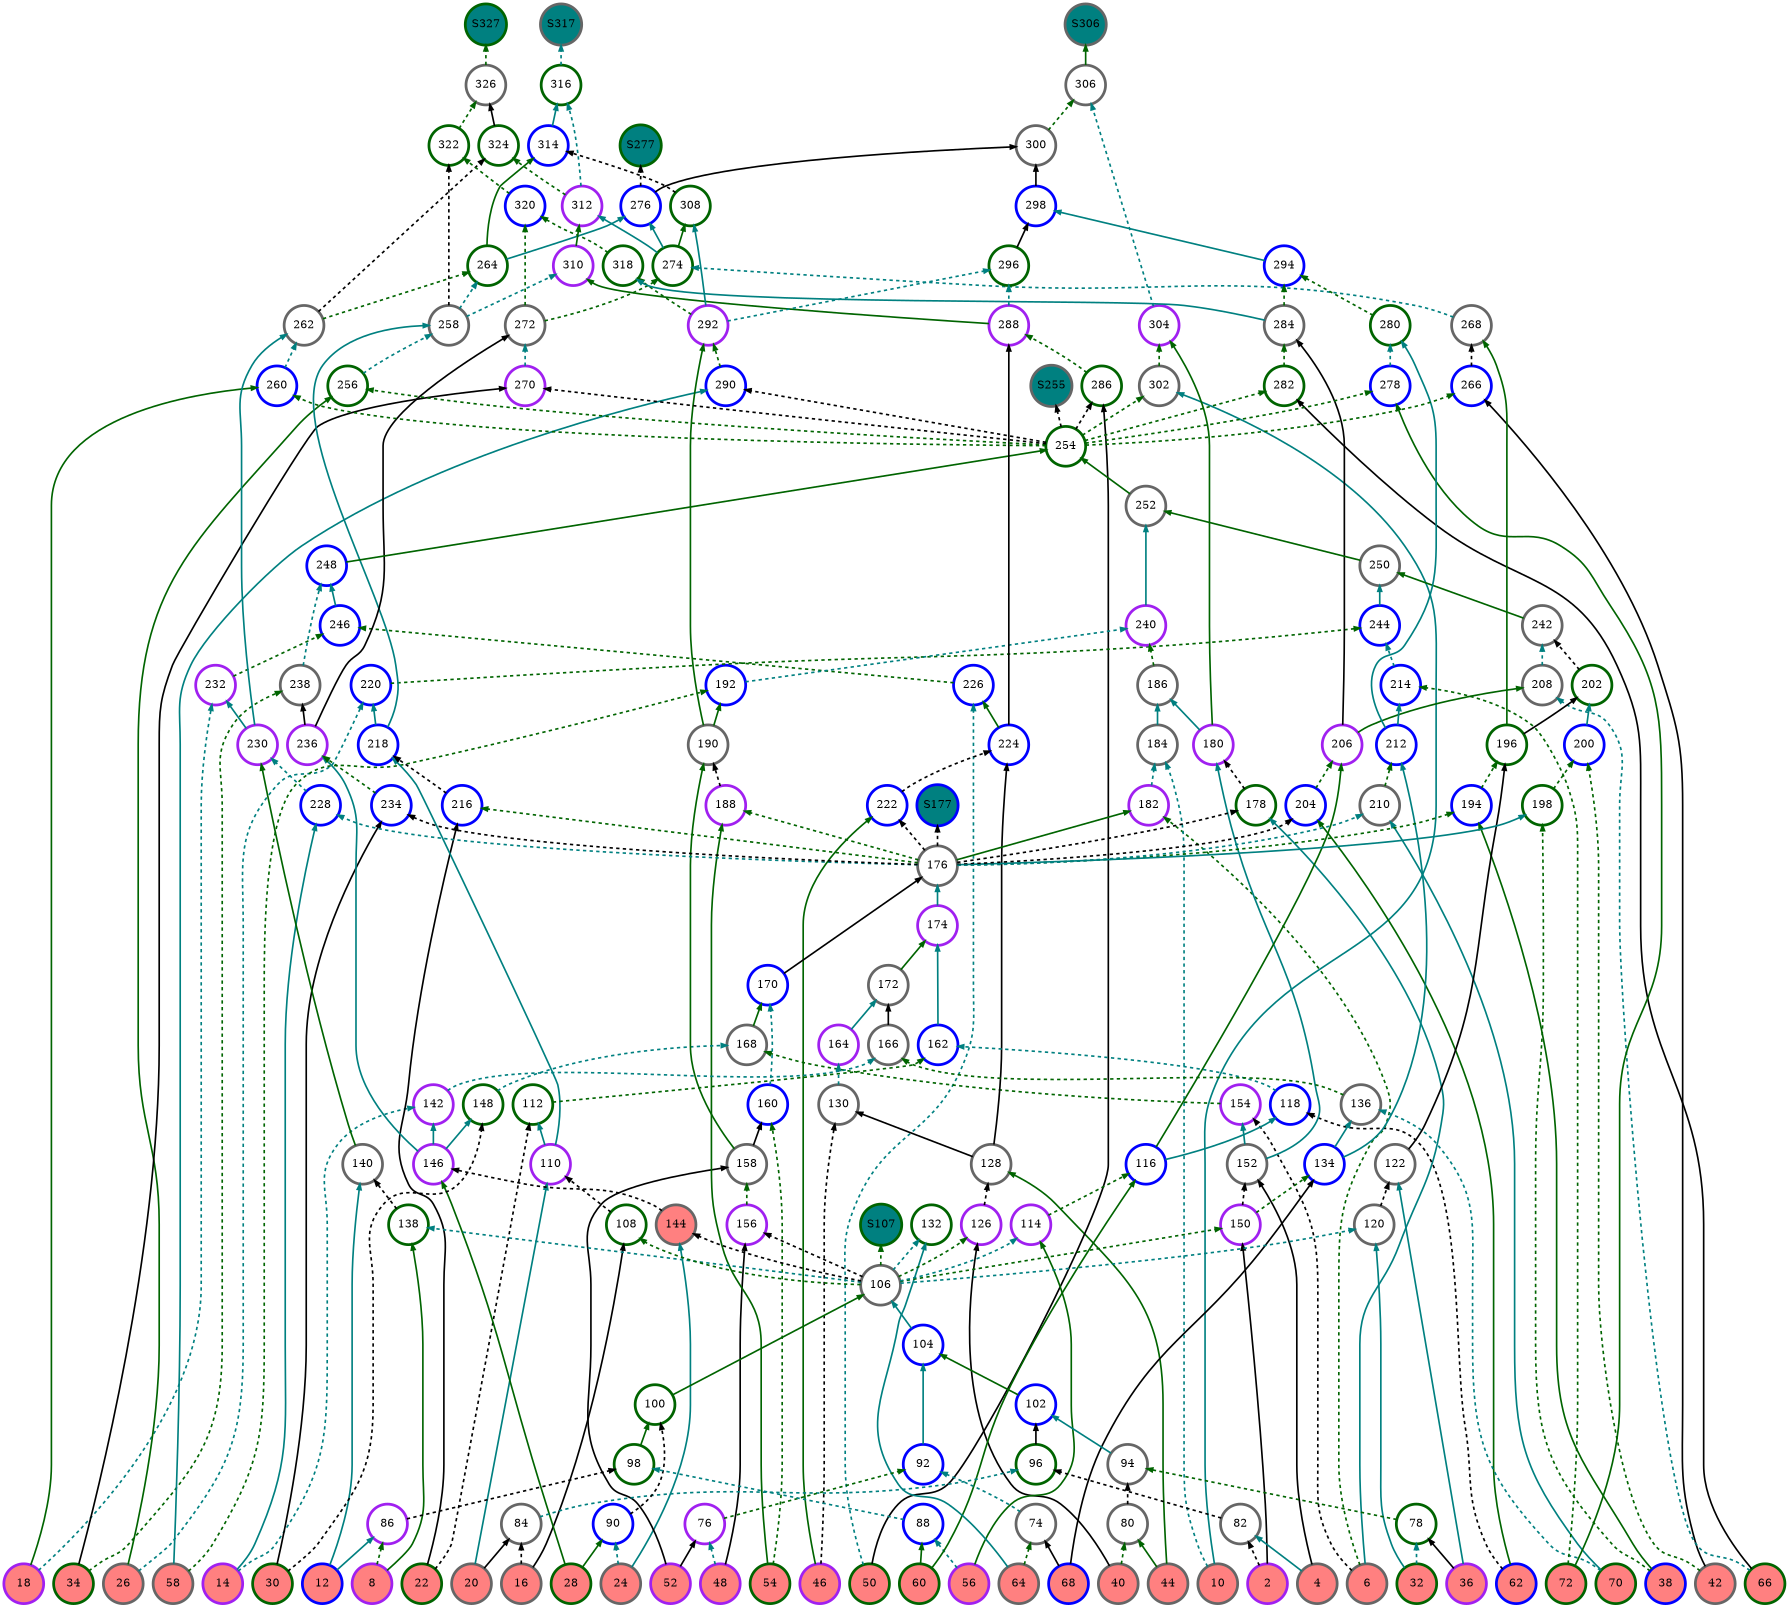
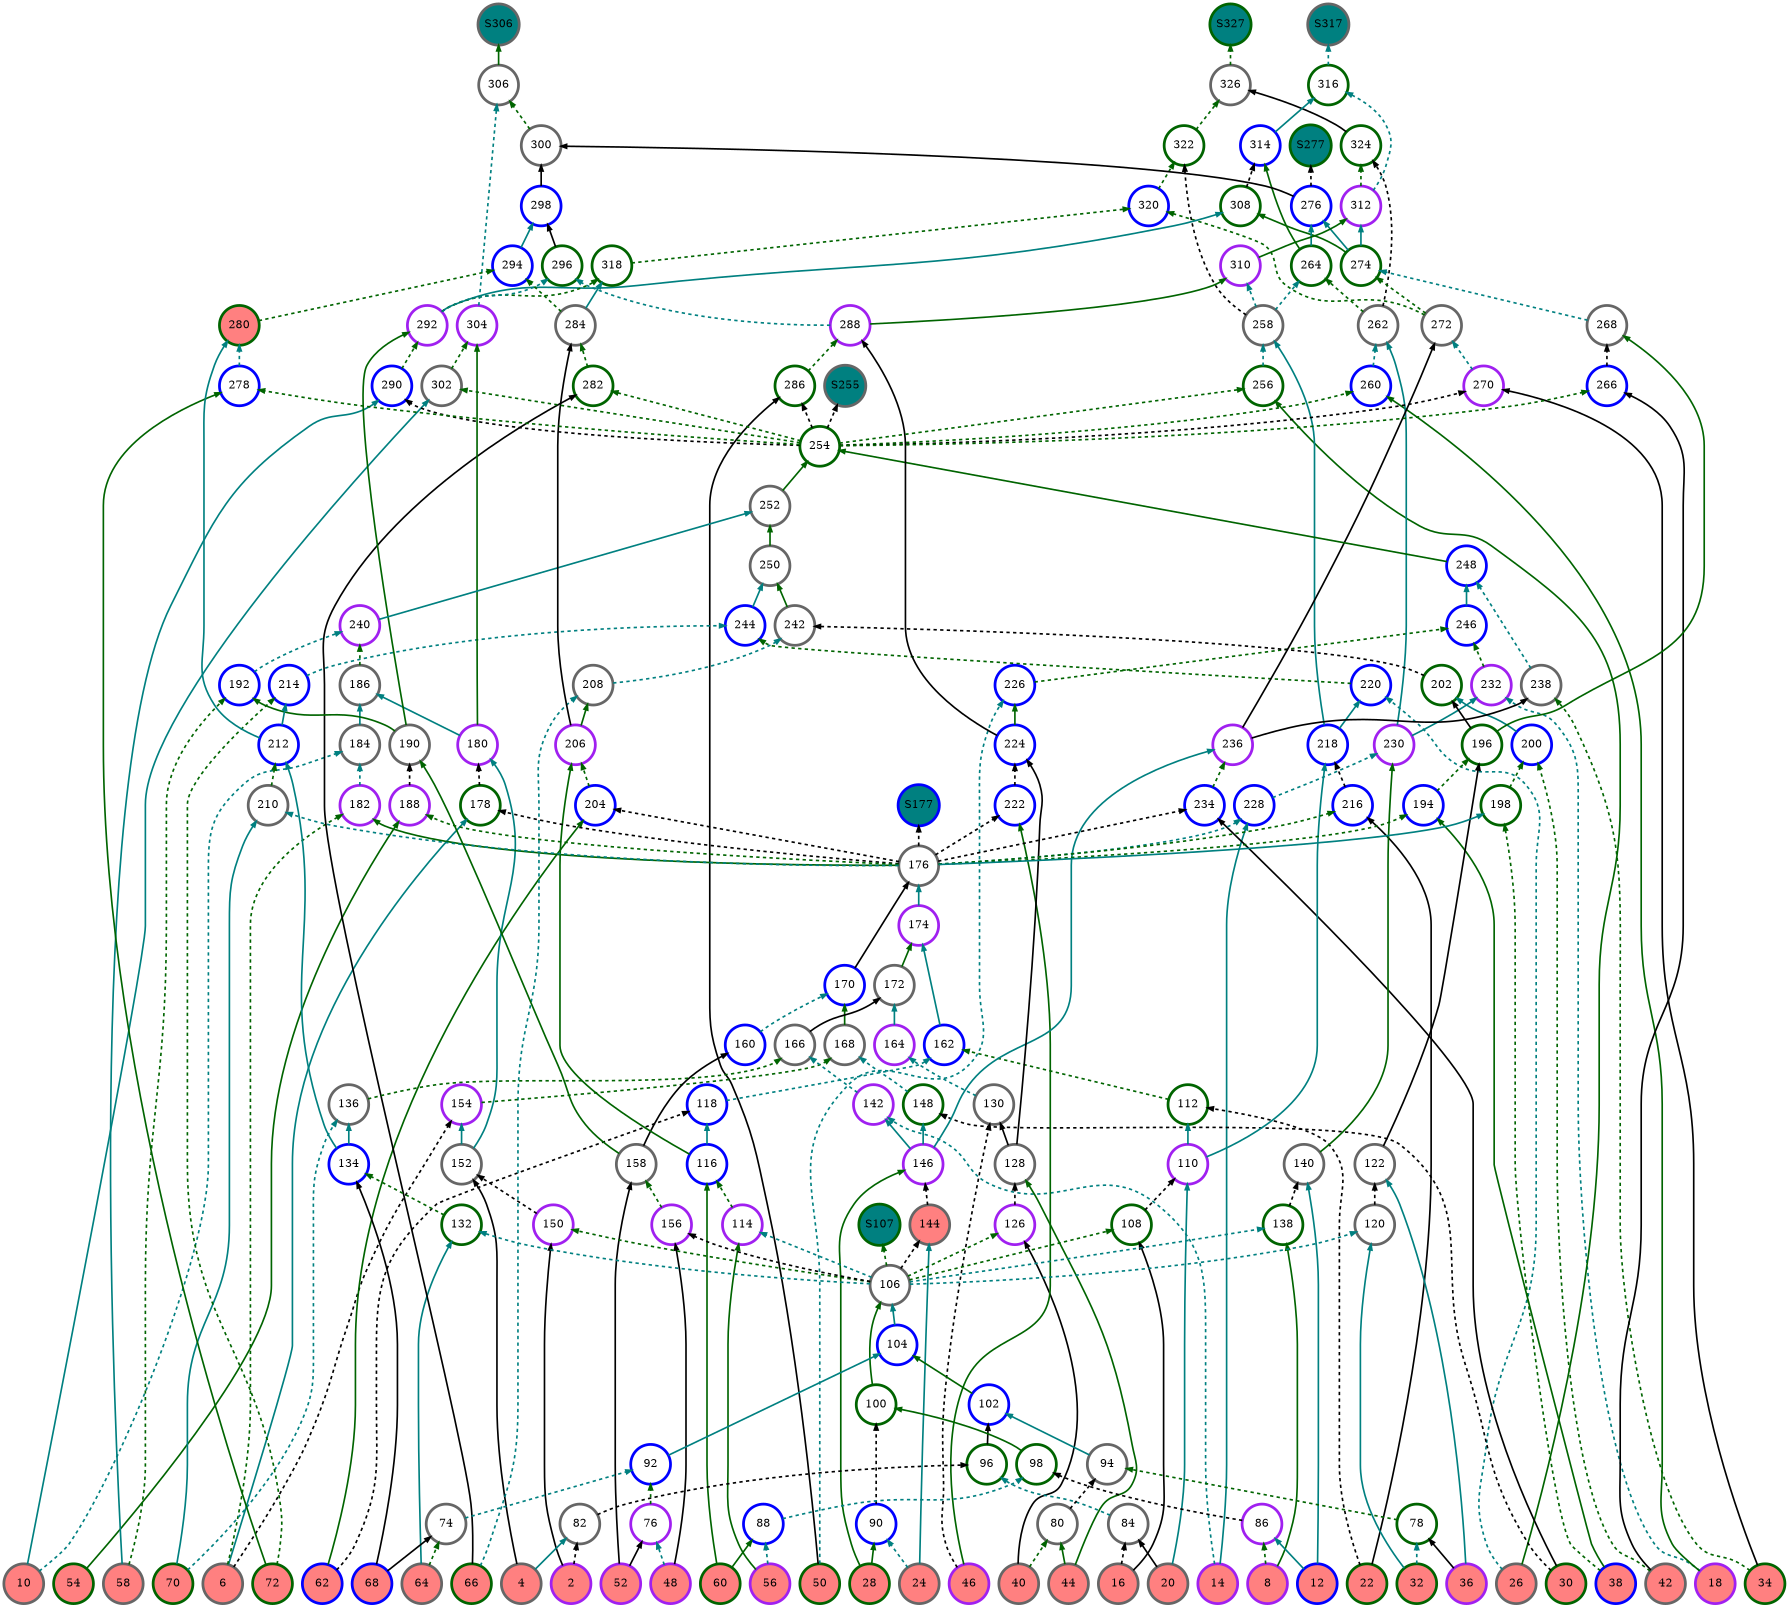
node "280": fillcolor #ffffff -> #ff8080
edge "150" -> "134": now "132" -> "134"
edge "54" -> "160": removed
